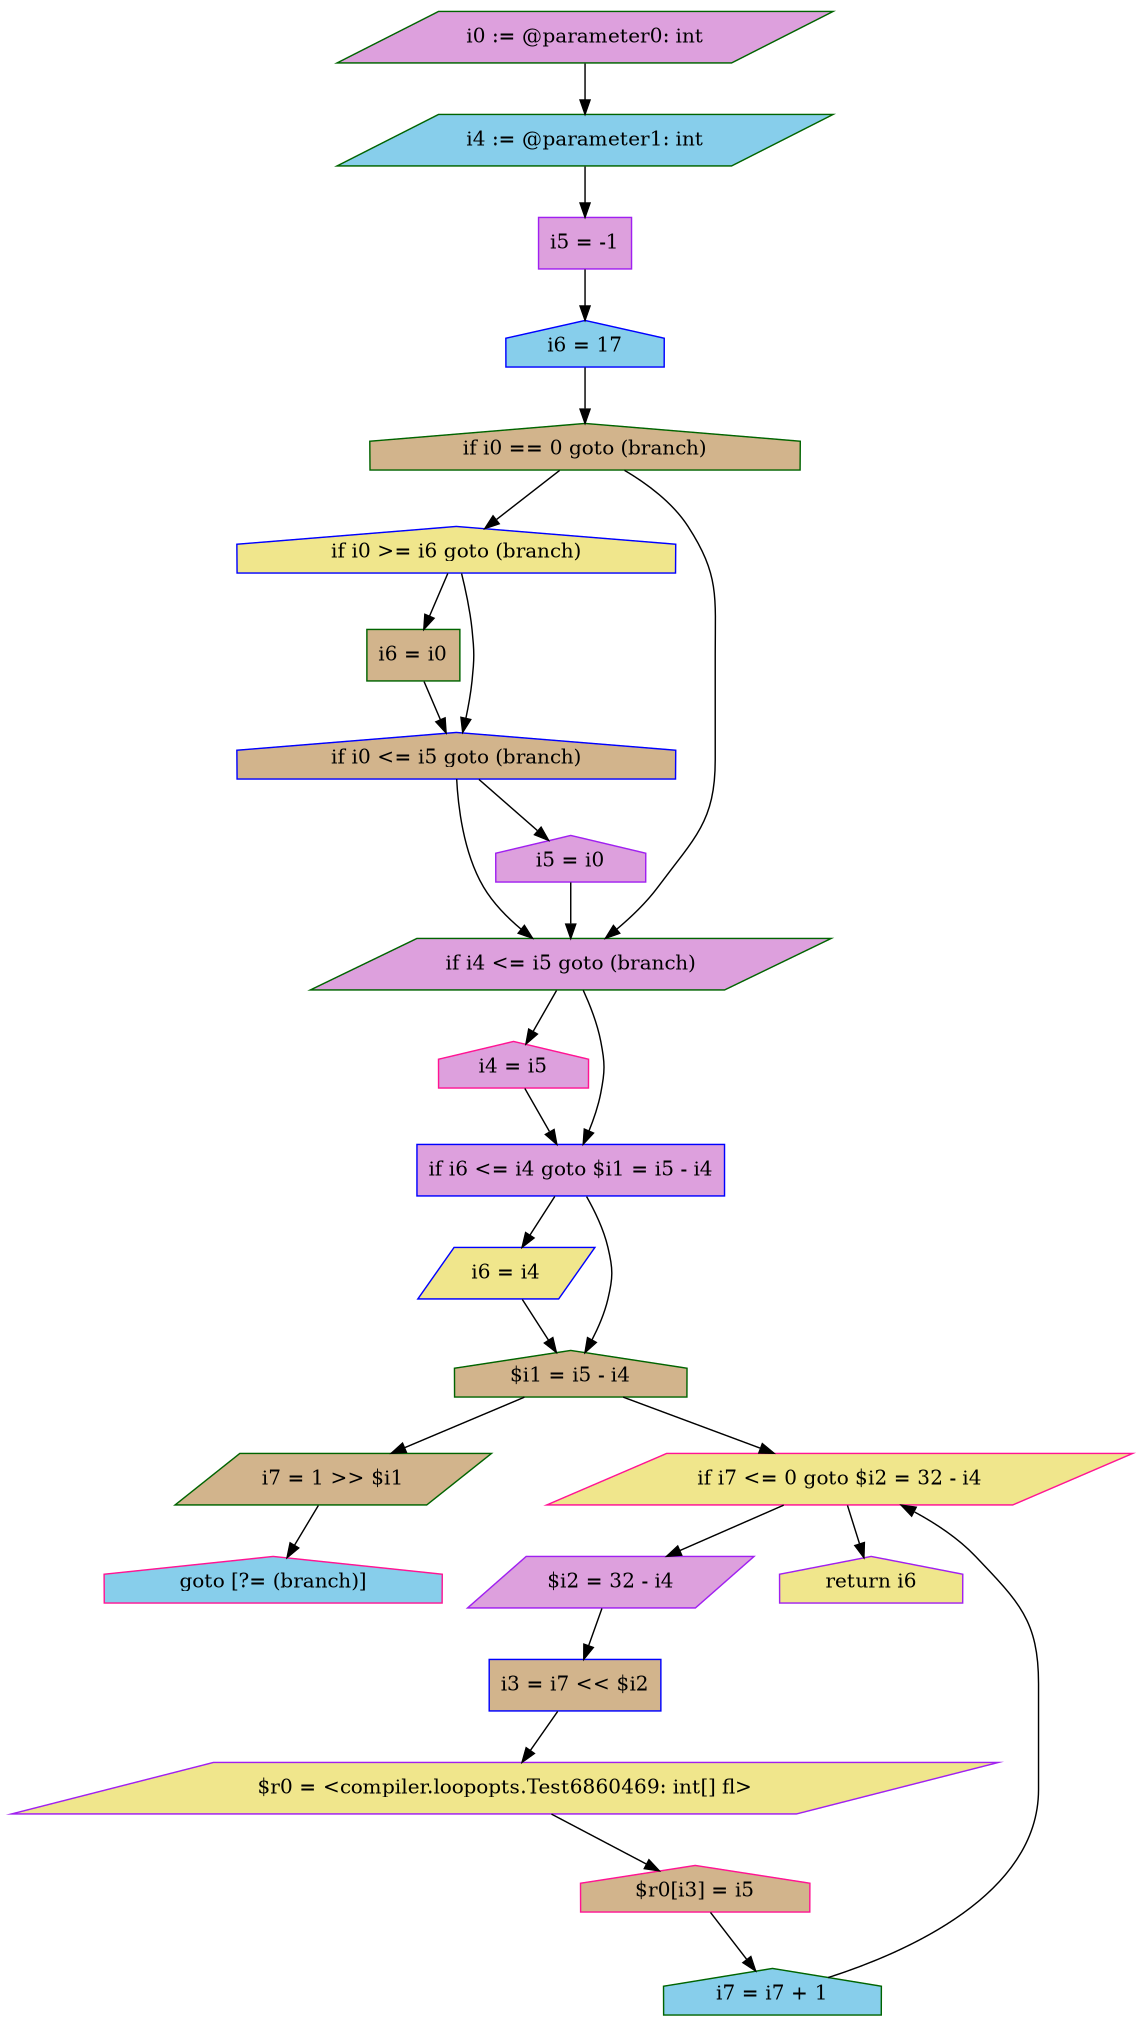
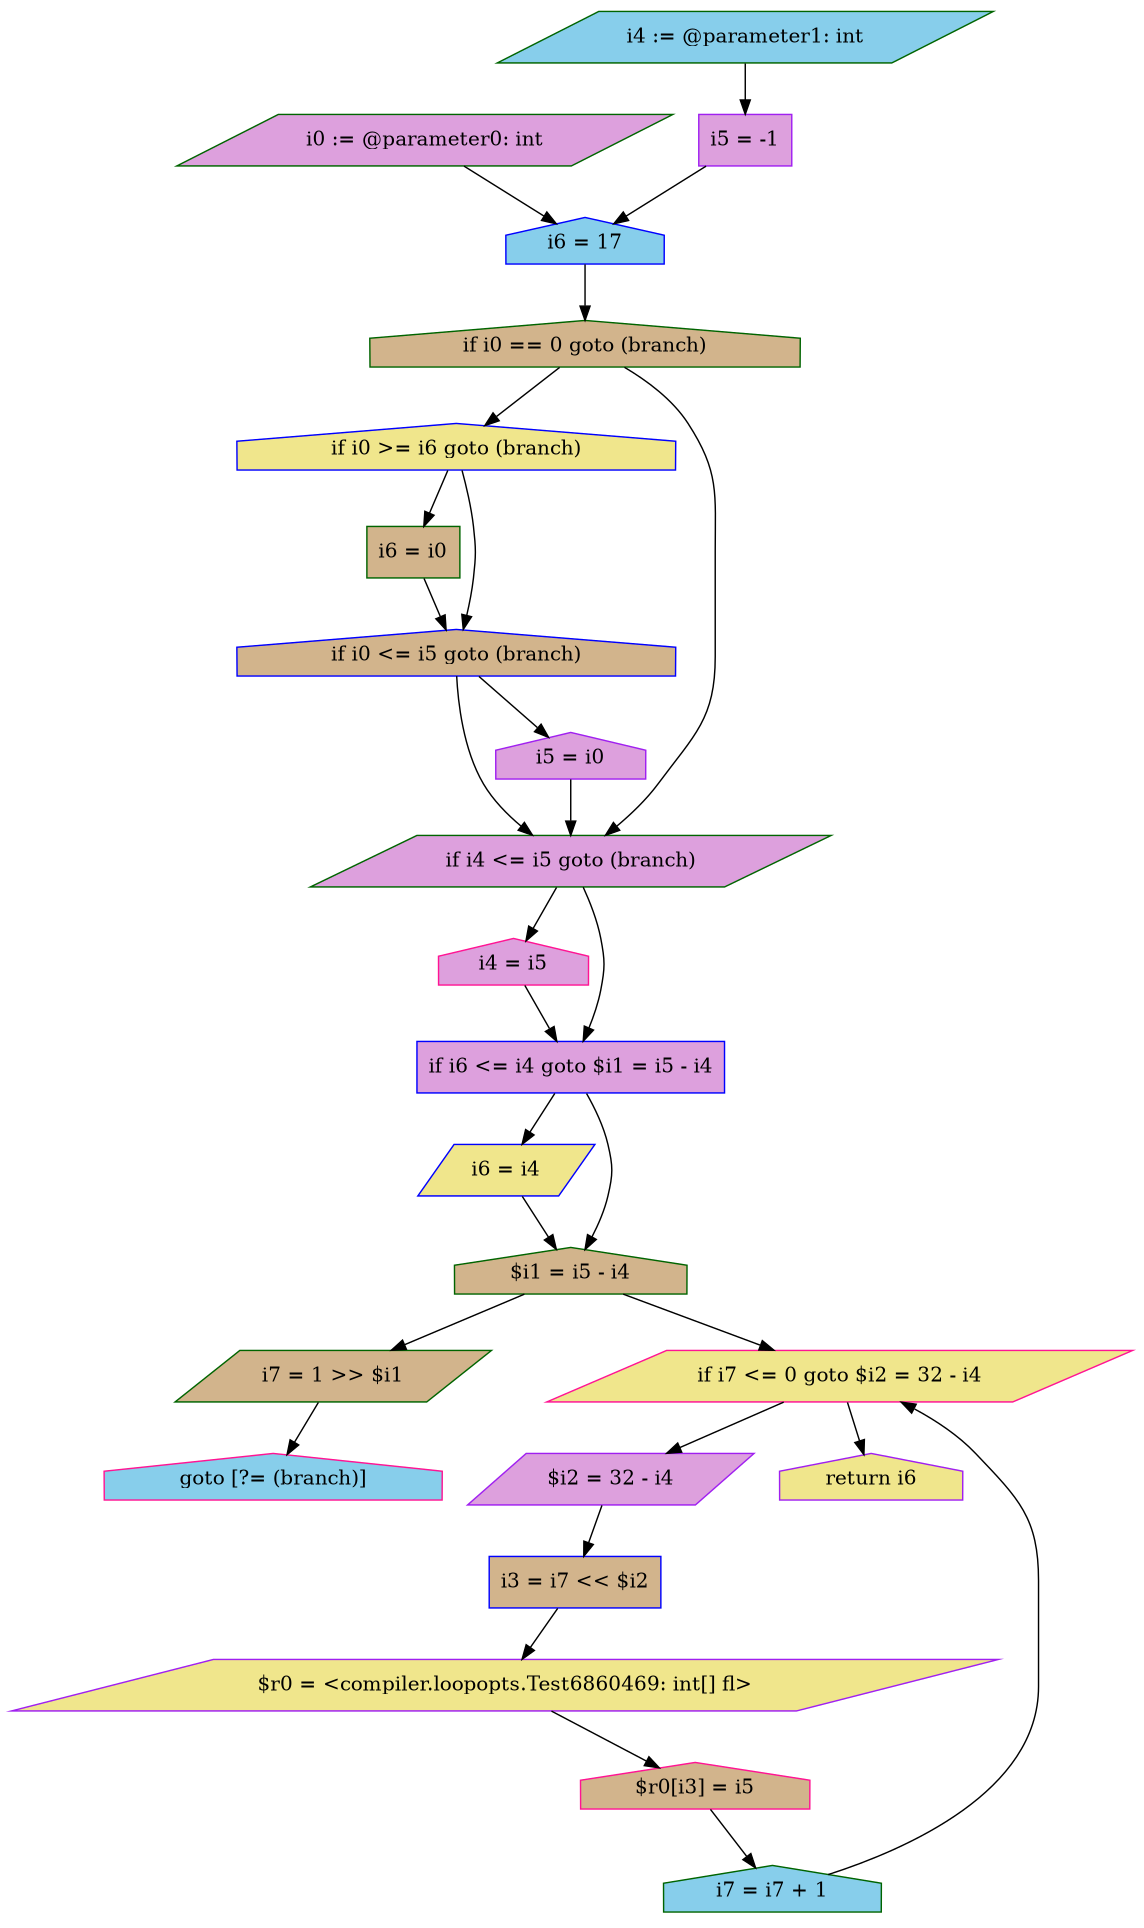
edge "i0 := @parameter0: int" -> "i4 := @parameter1: int": now "i0 := @parameter0: int" -> "i6 = 17"
